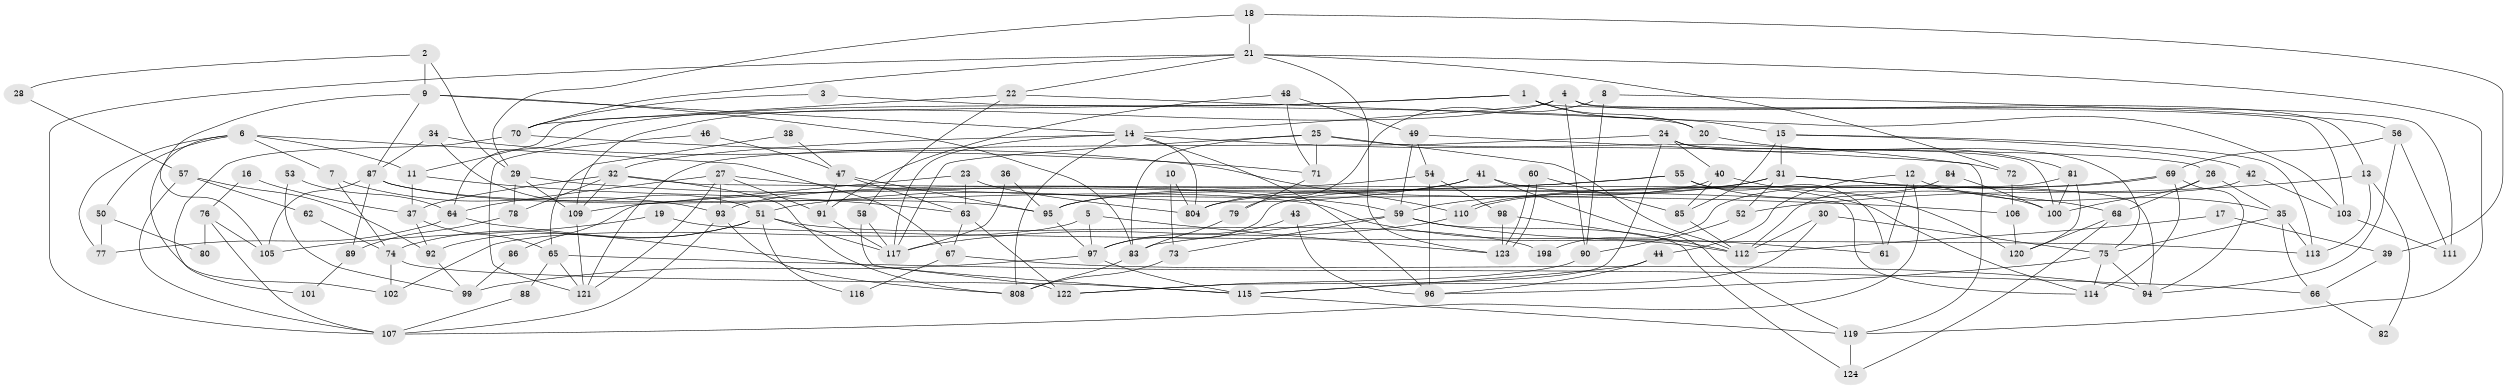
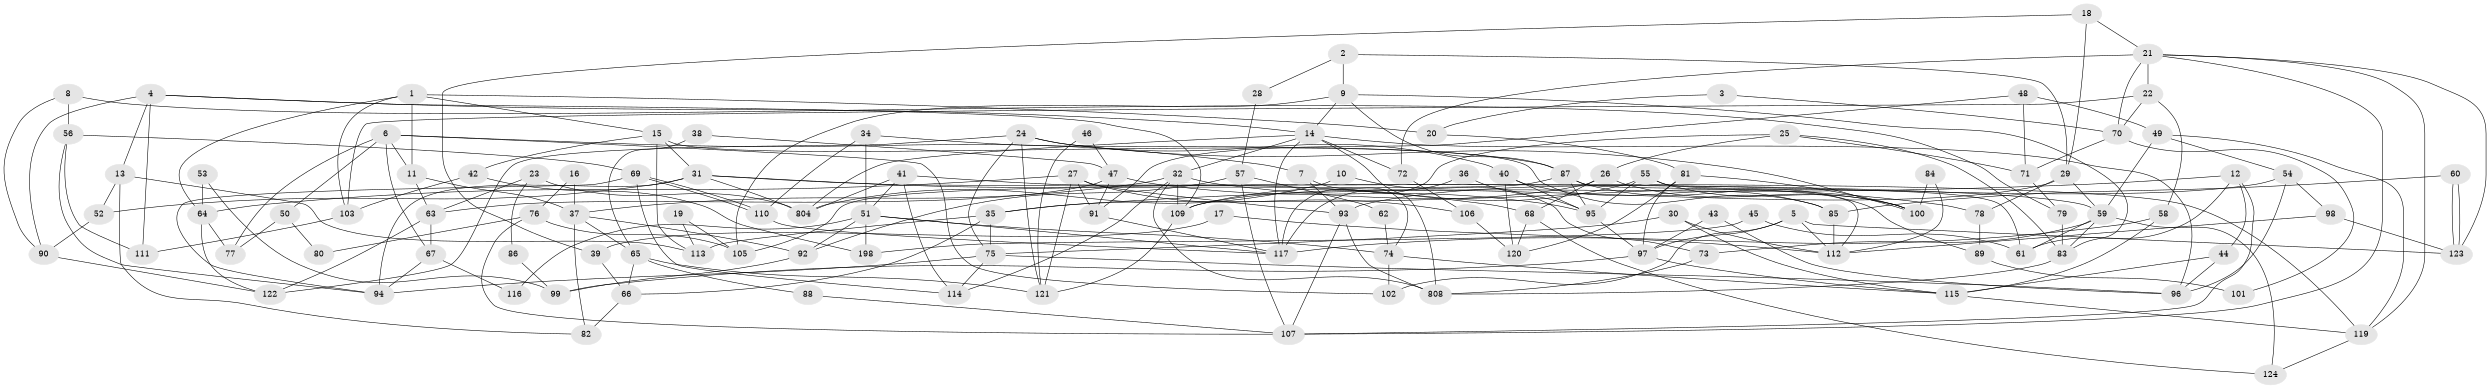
edge "25" -- "112": now "5" -- "112"
node "45": added
edge "37" -- "82": added
